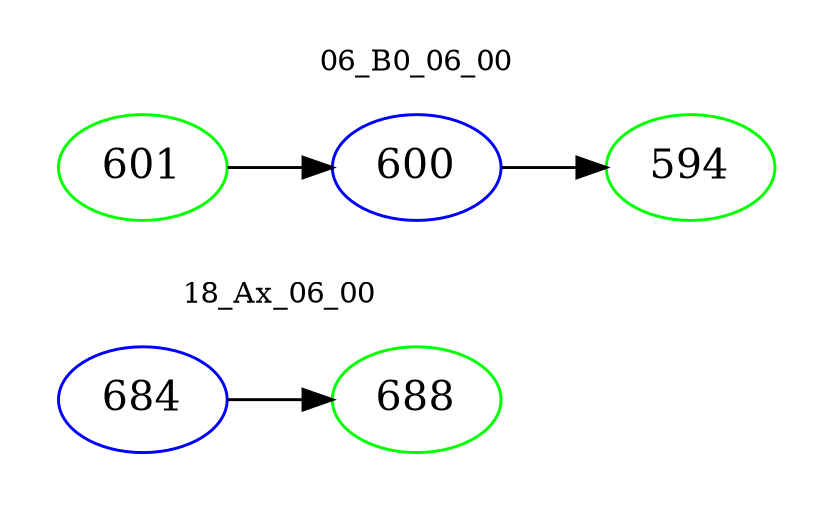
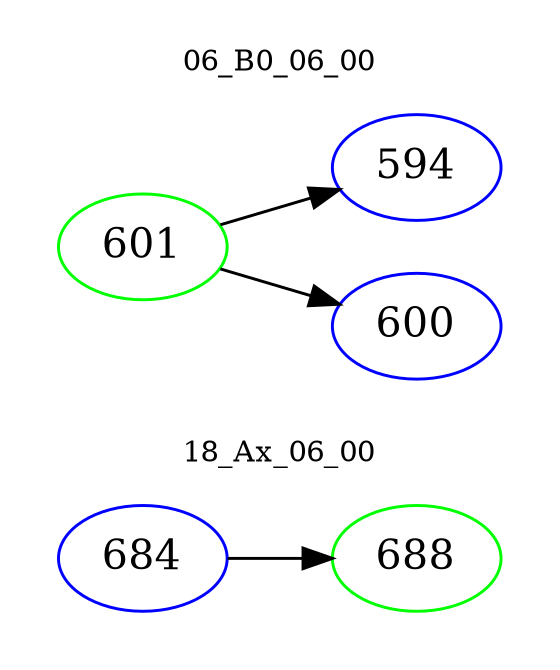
edge "600" -> "594": now "601" -> "594"
node "594": color green -> blue
